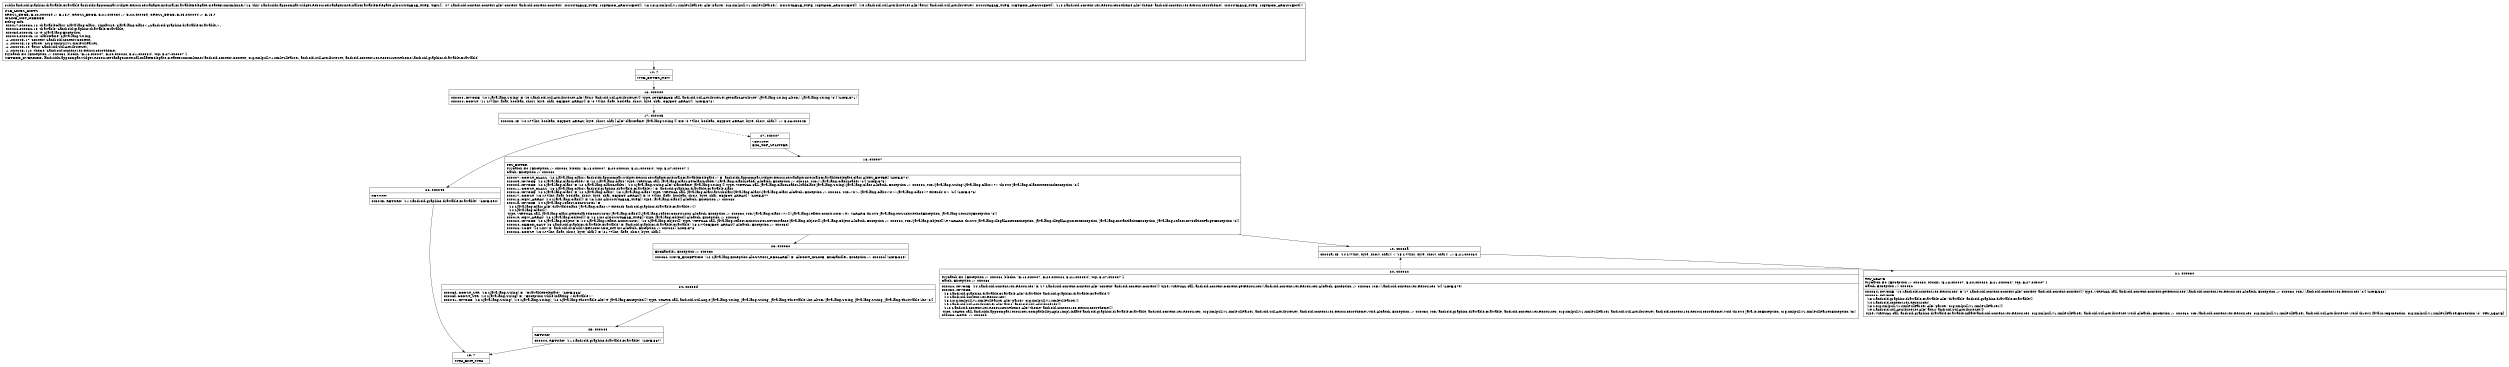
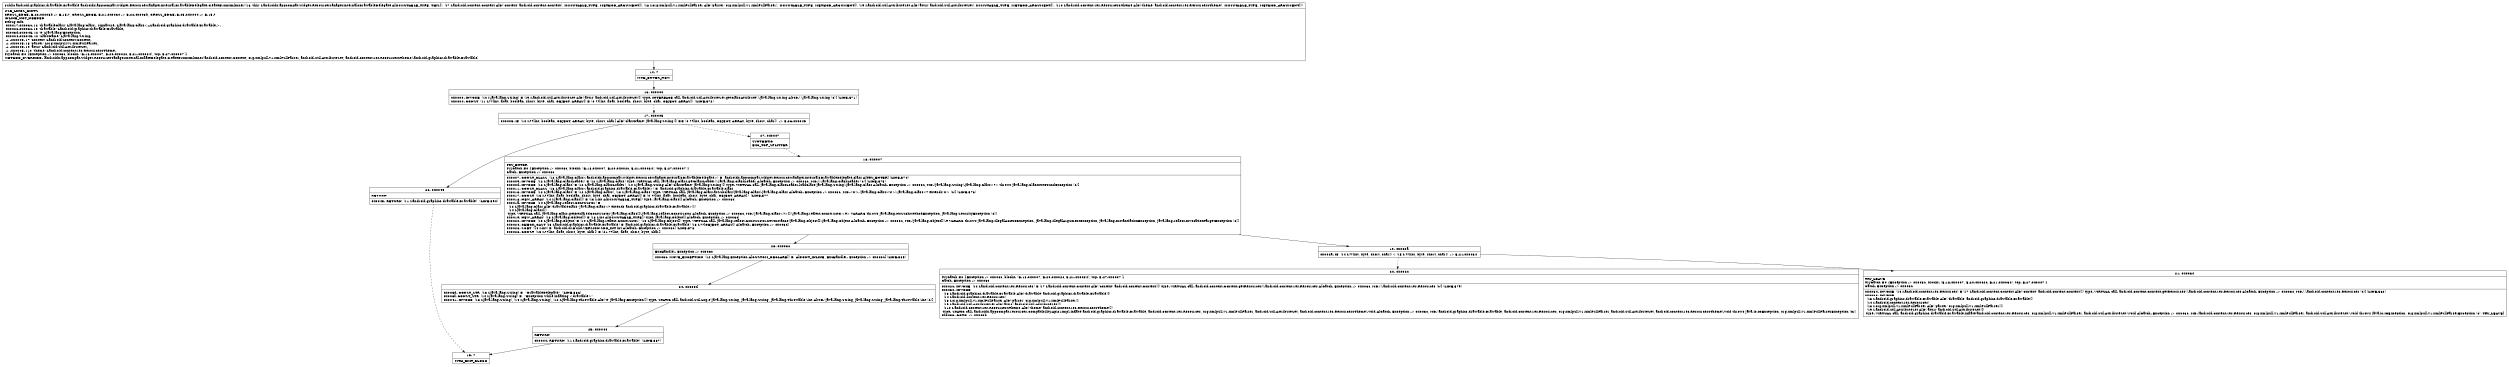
node "27: 0x0007": text "VERSION" -> "SYNTHETIC"
edge "27: 0x0007" -> "18: 0x0007": style solid -> dashed
edge "20: 0x002c" -> "19: 0x002a": reversed
edge "23: 0x003c" -> "24: 0x003d": added
edge "26: 0x0045" -> "15: ?": style solid -> dashed
node "15: ?": text "MTH_EXIT_MTH" -> "MTH_EXIT_BLOCK"
